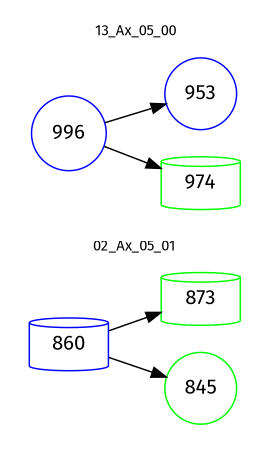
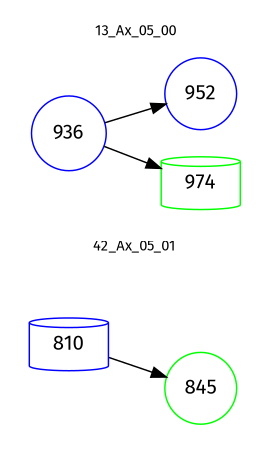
node "953": label "953" -> "952"
node "996": label "996" -> "936"
cluster "02_Ax_05_01": label "02_Ax_05_01" -> "42_Ax_05_01"
node "873": removed
node "860": label "860" -> "810"
